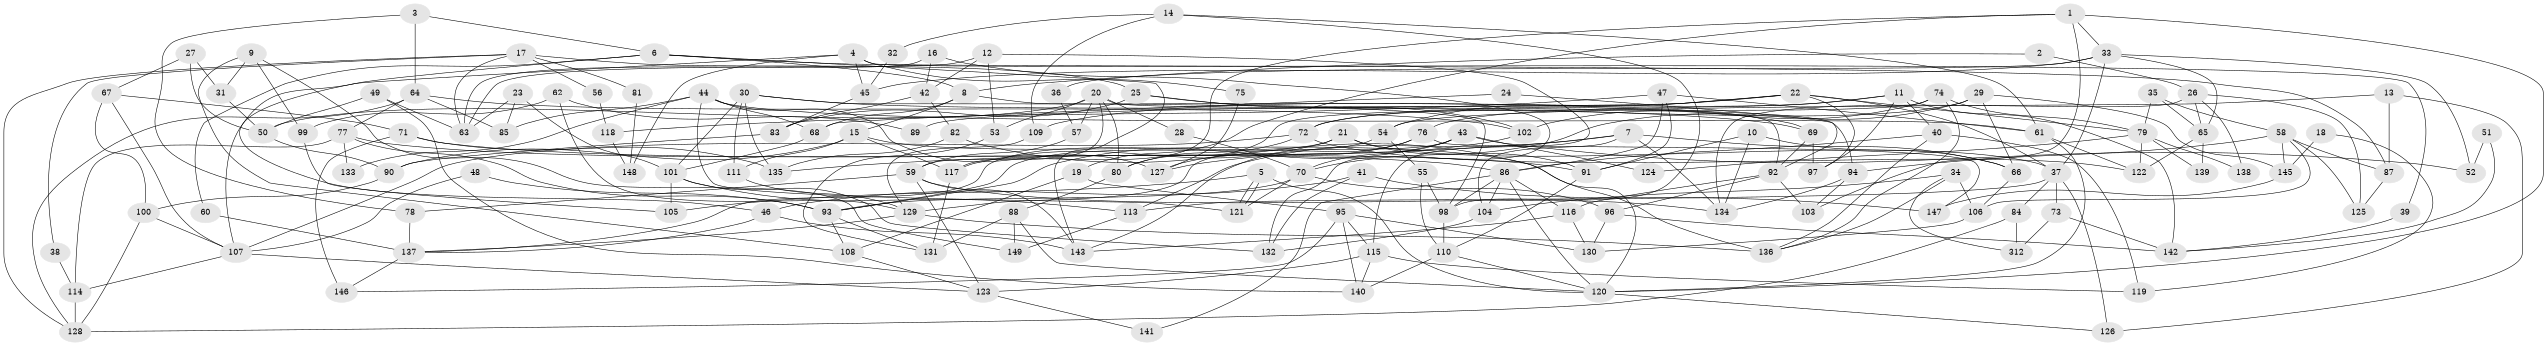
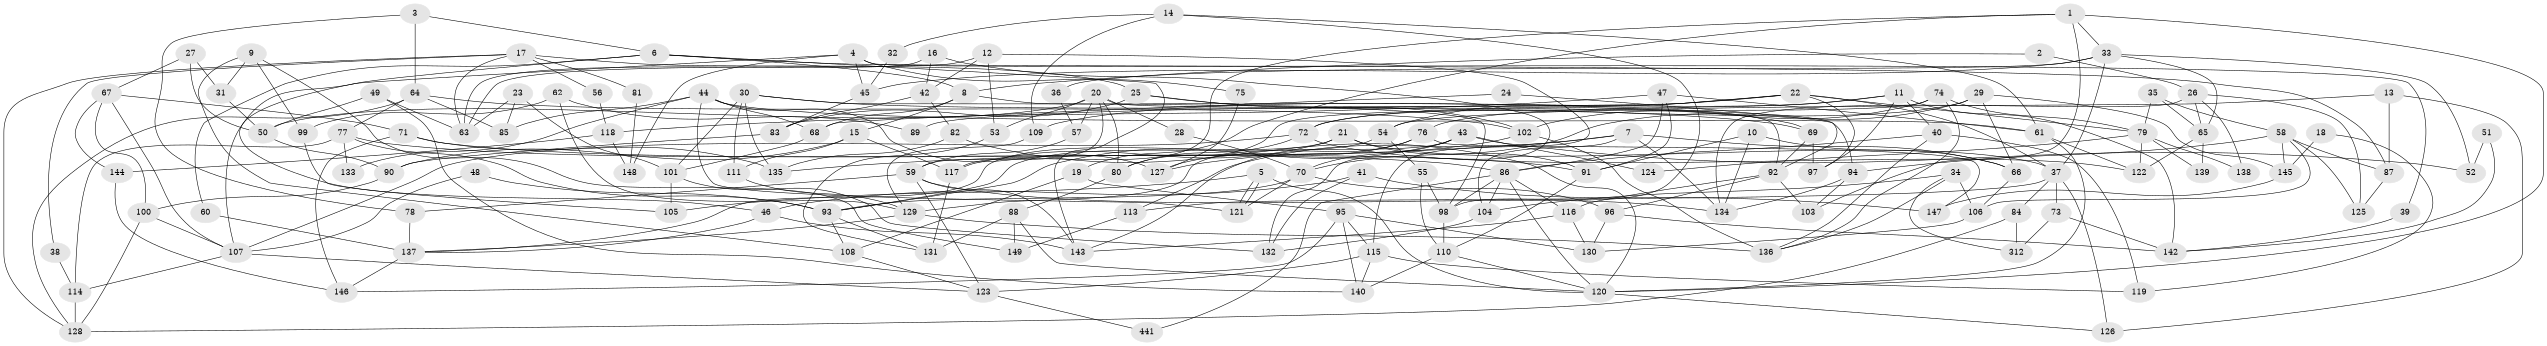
edge "15" -- "136": now "102" -- "136"
node "144": added
edge "101" -- "113": removed
node "141": label "141" -> "441"
